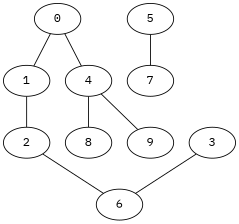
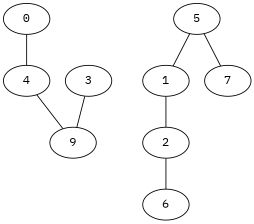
edge "0" -- "1": now "5" -- "1"
node "8": removed
edge "3" -- "6": now "3" -- "9"
